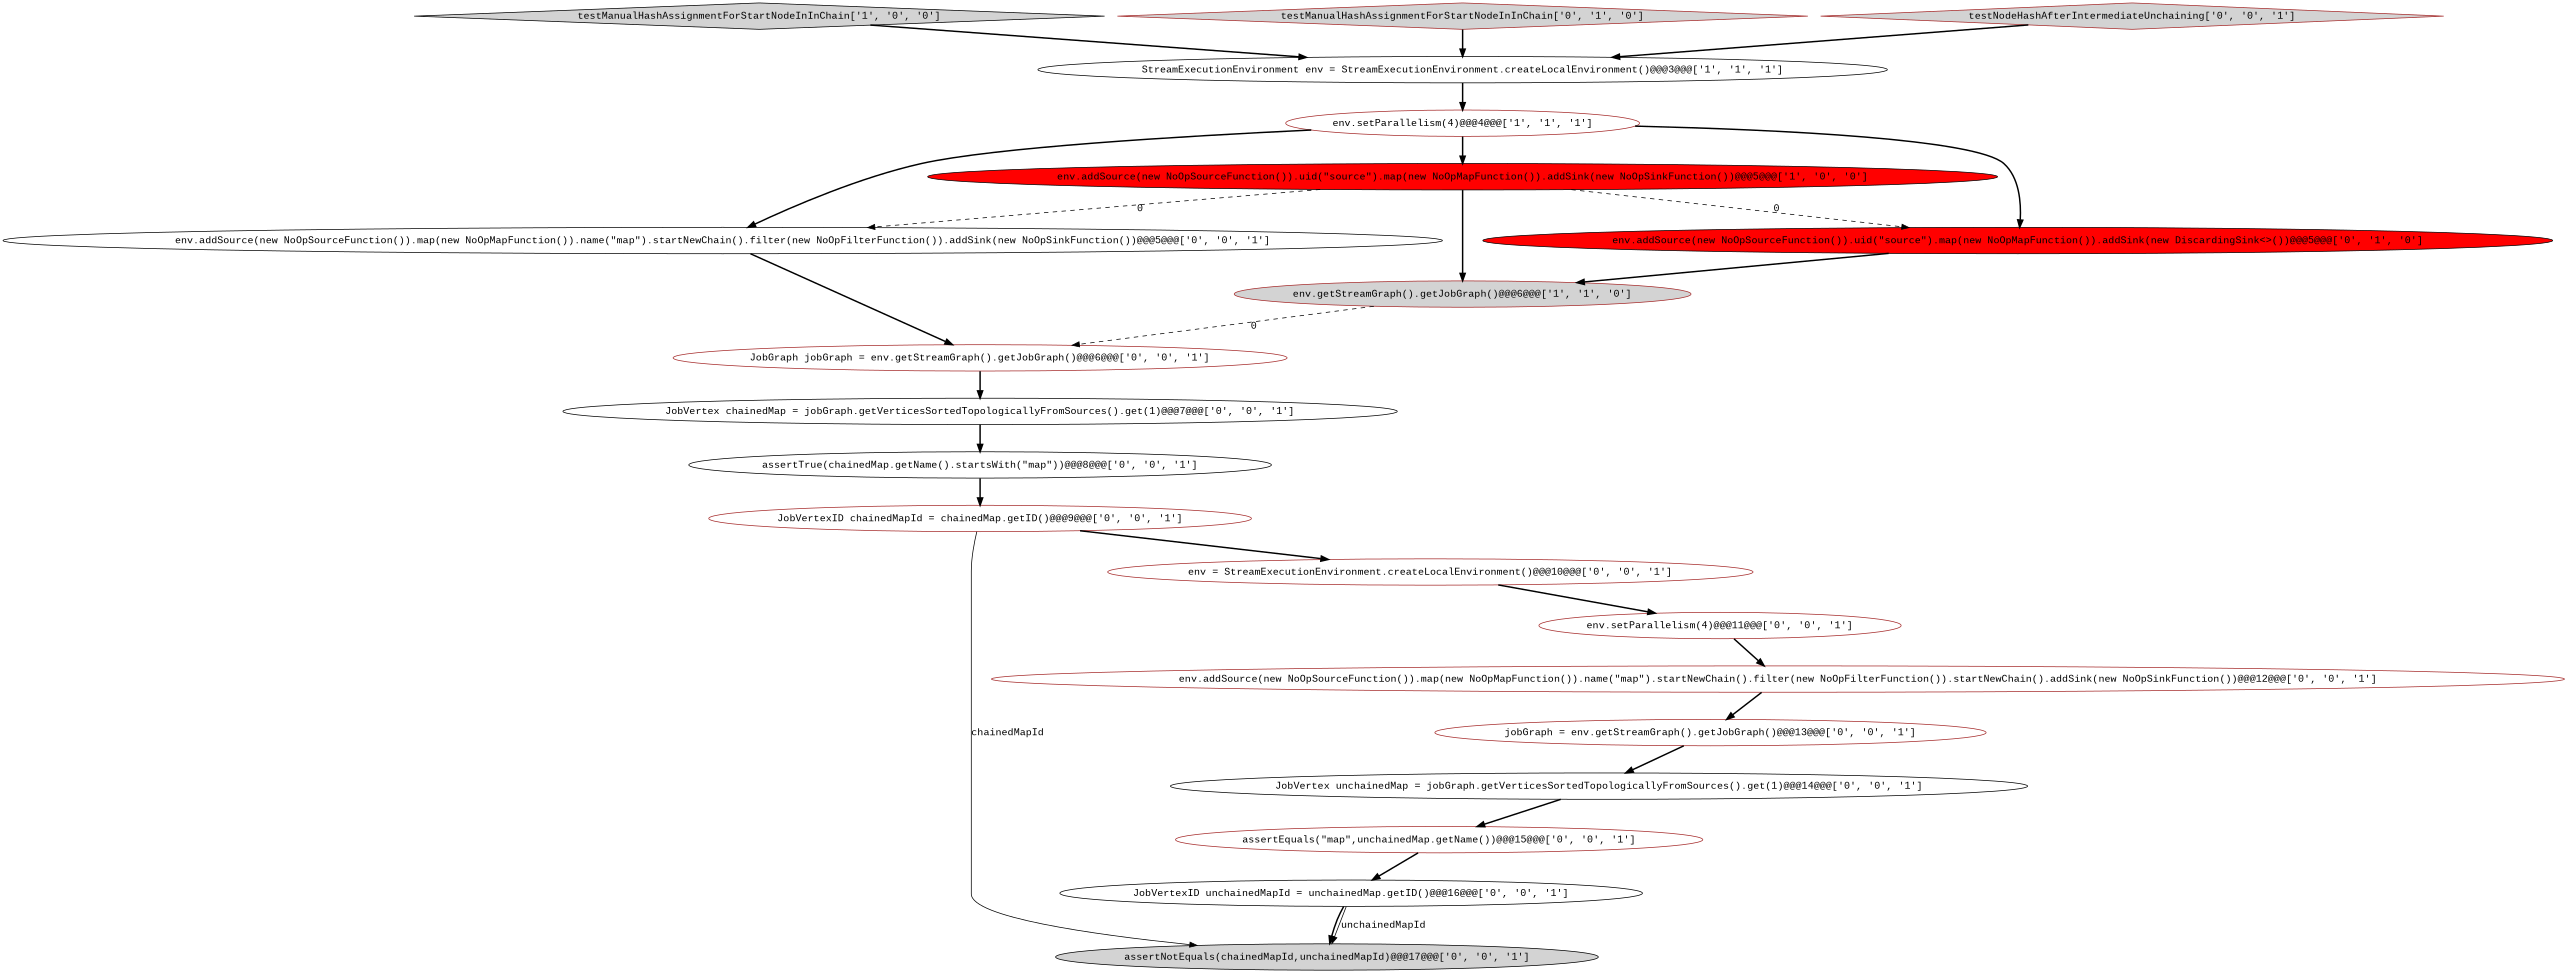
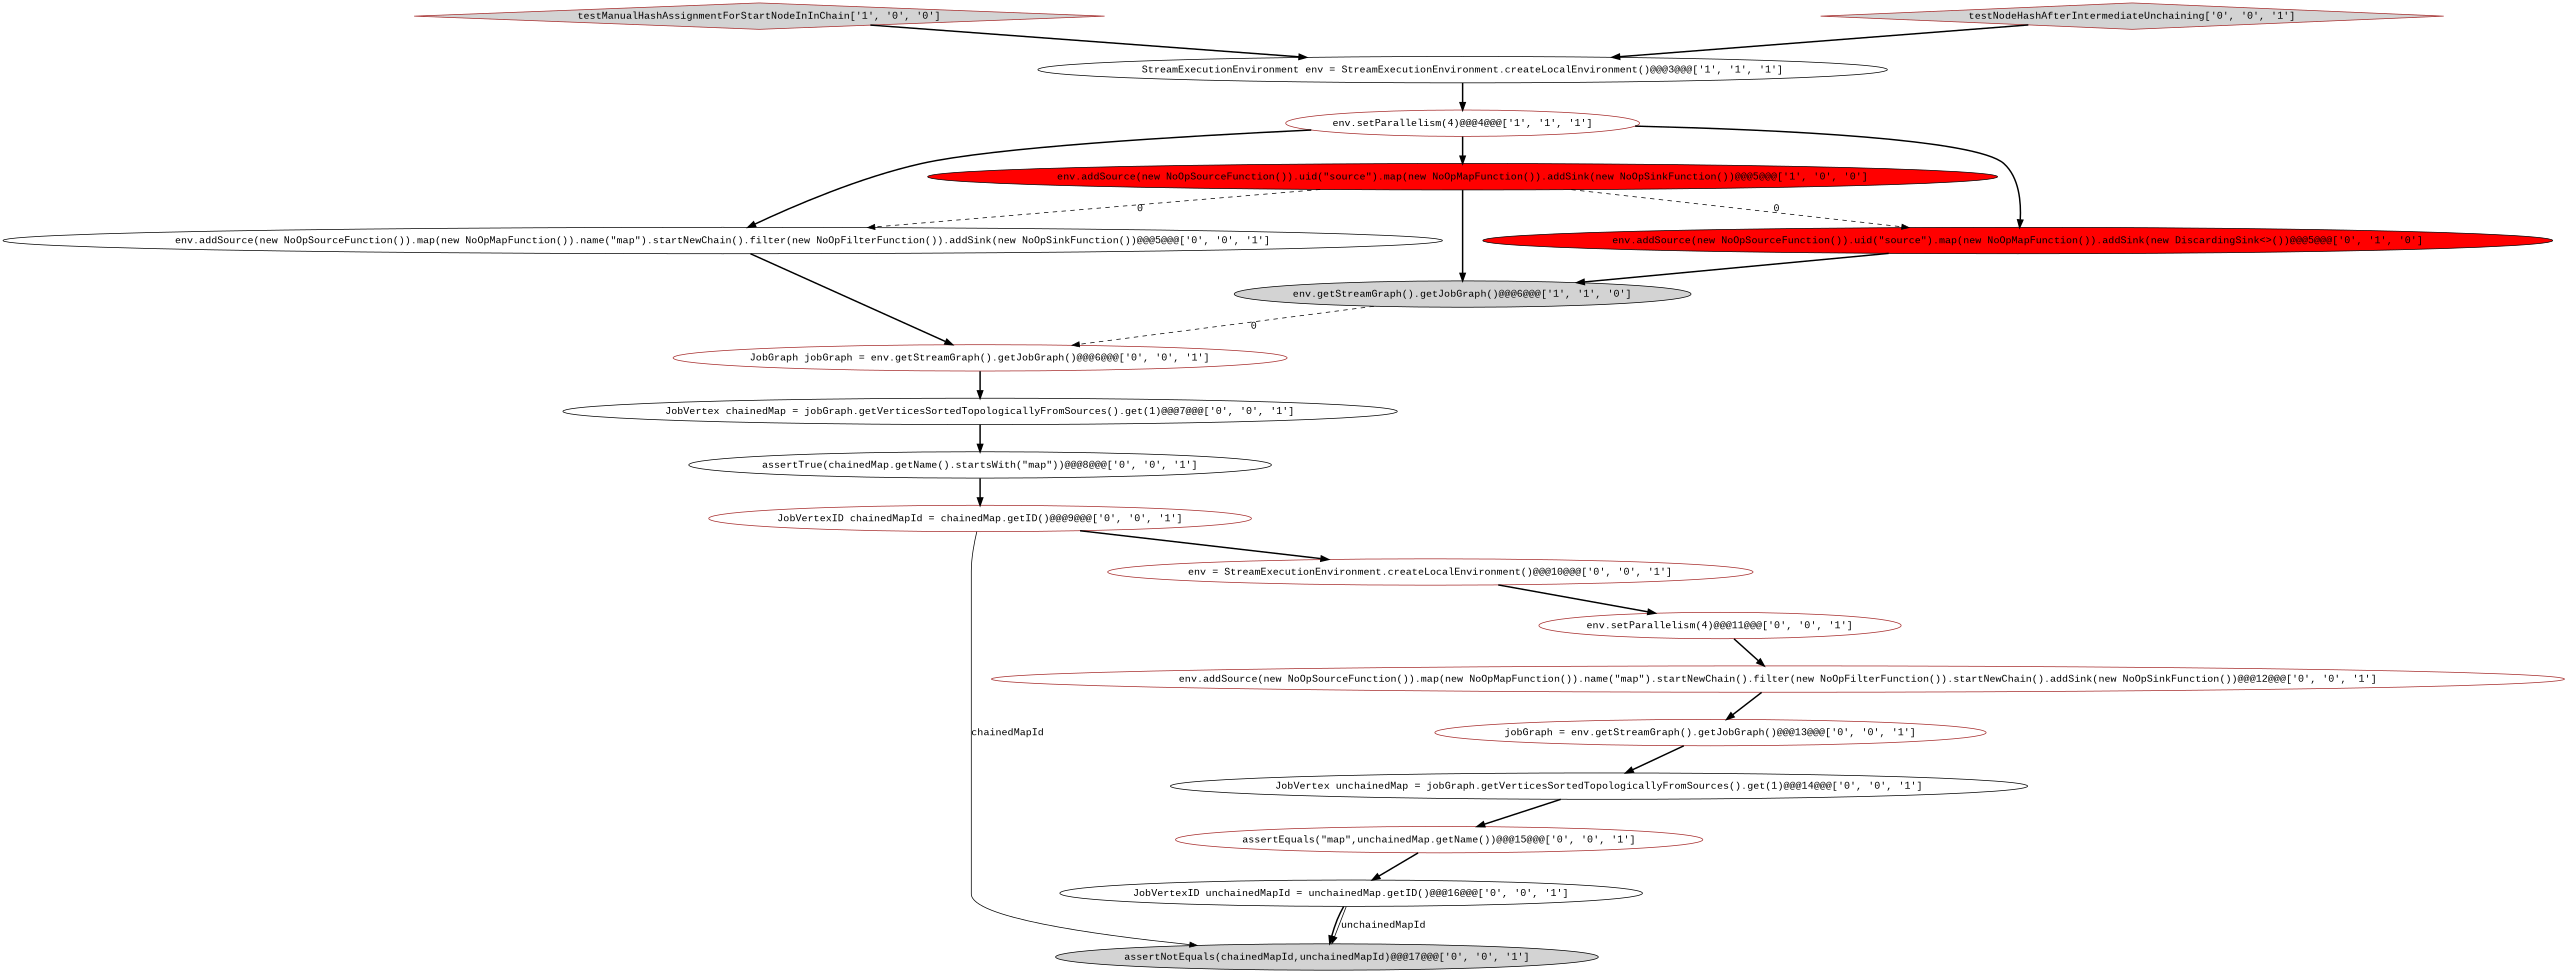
node "testManualHashAssignmentForStartNodeInInChain['1', '0', '0']": color black -> brown
node "testManualHashAssignmentForStartNodeInInChain['0', '1', '0']": removed
node "env.getStreamGraph().getJobGraph()@@@6@@@['1', '1', '0']": color brown -> black
